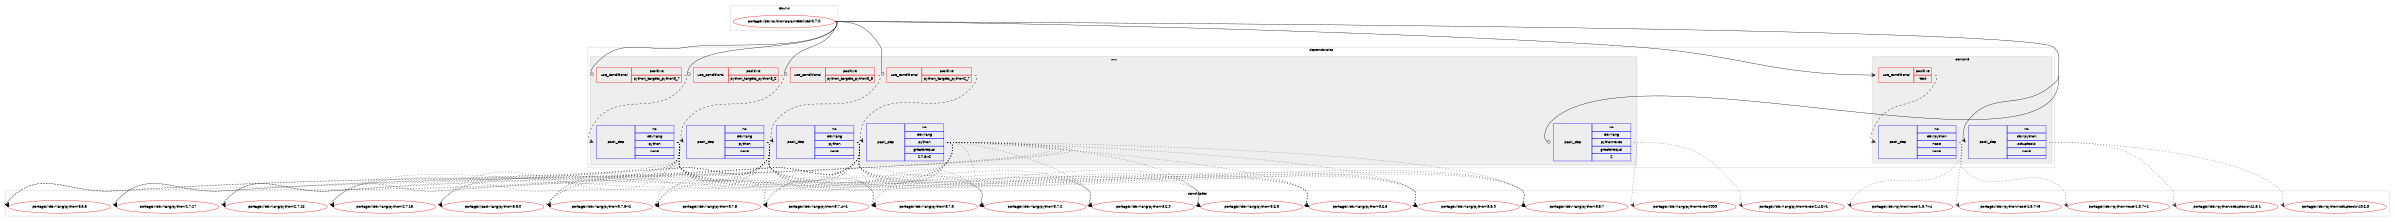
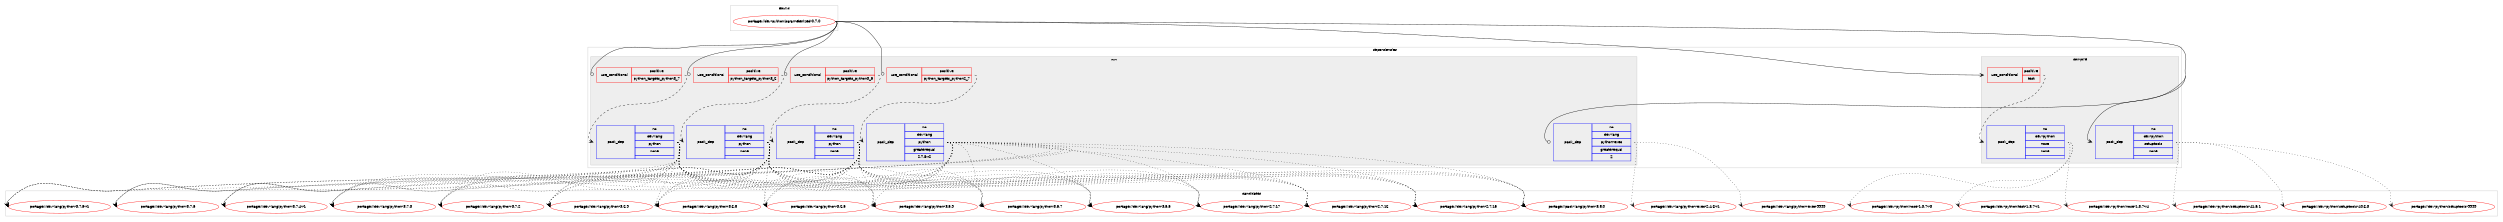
node "portage://dev-python/nose-1.3.7-r1": label "portage://dev-python/nose-1.3.7-r1" -> "portage://dev-python/test-1.3.7-r1"
node "portage://dev-python/setuptools-9999": added
